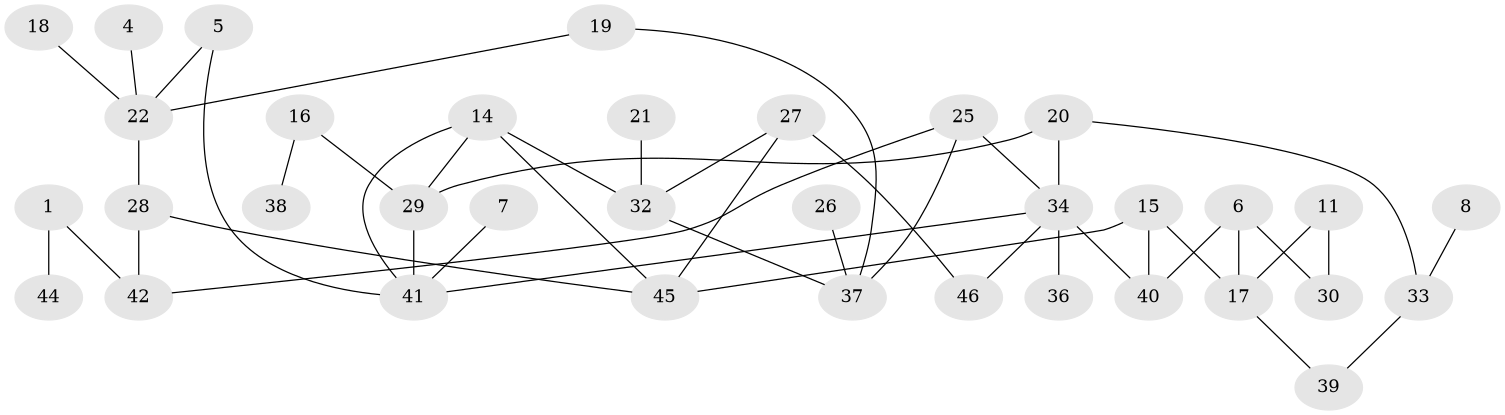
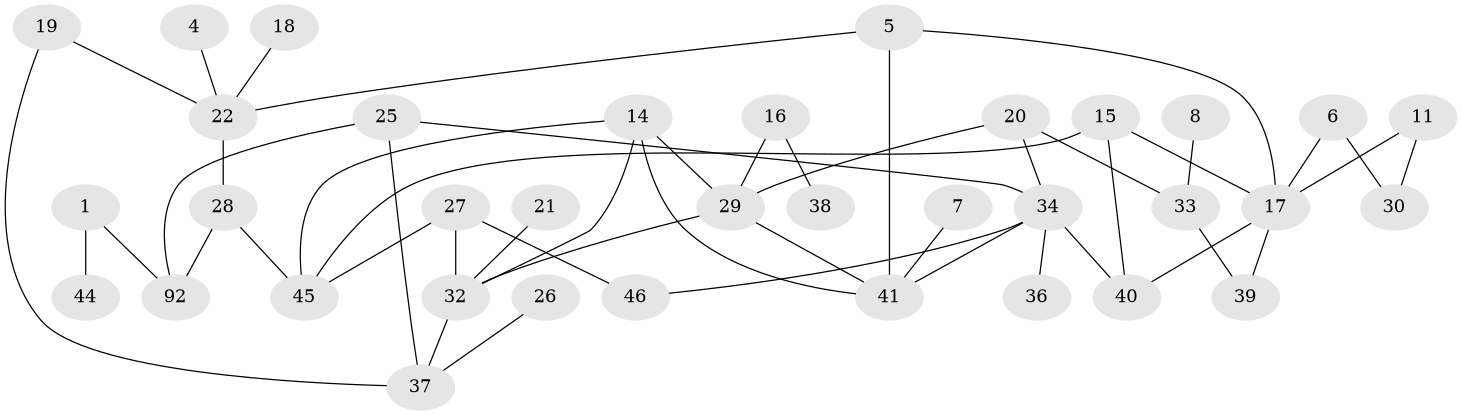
edge "5" -- "17": added
edge "29" -- "32": added
edge "6" -- "40": now "17" -- "40"
node "42": label "42" -> "92"
